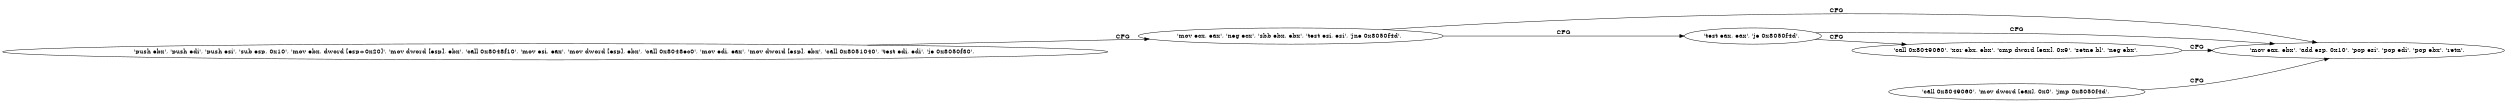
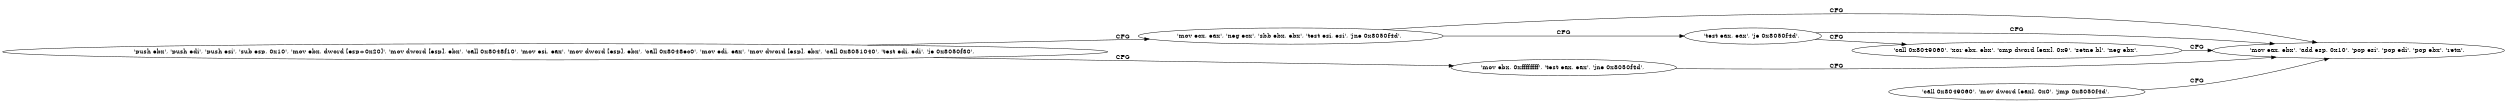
node "'mov ebx, 0xffffffff', 'test eax, eax', 'jne 0x8050f4d',": added
